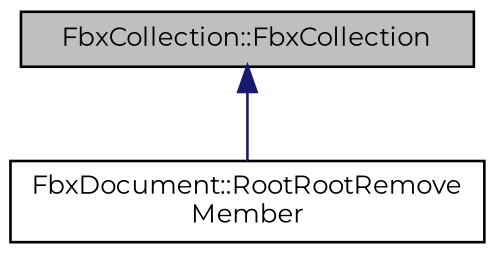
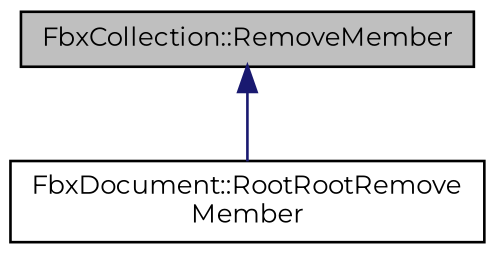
node "FbxCollection::FbxCollection": label "FbxCollection::FbxCollection" -> "FbxCollection::RemoveMember"
